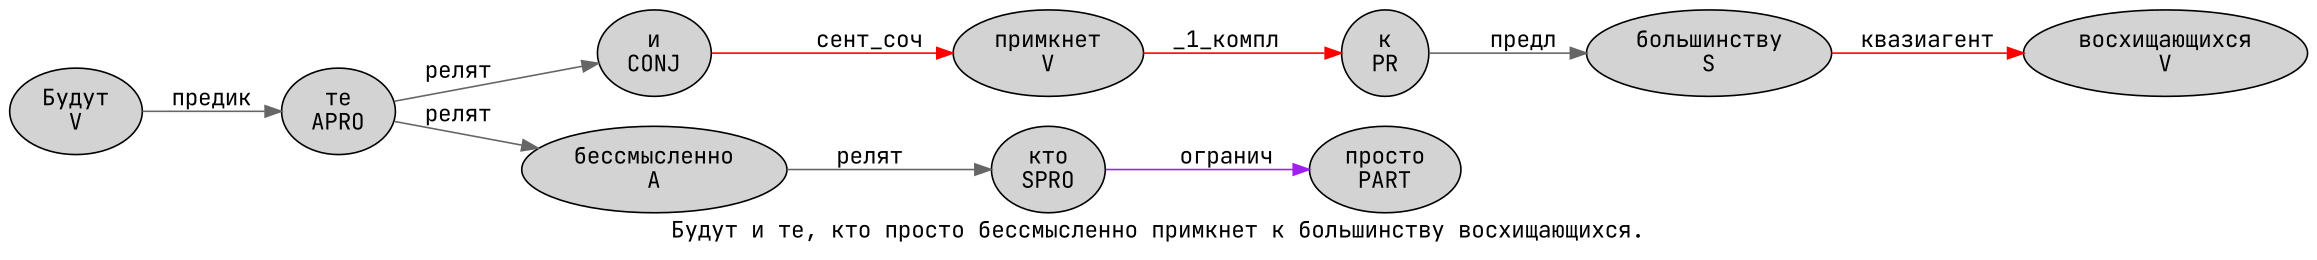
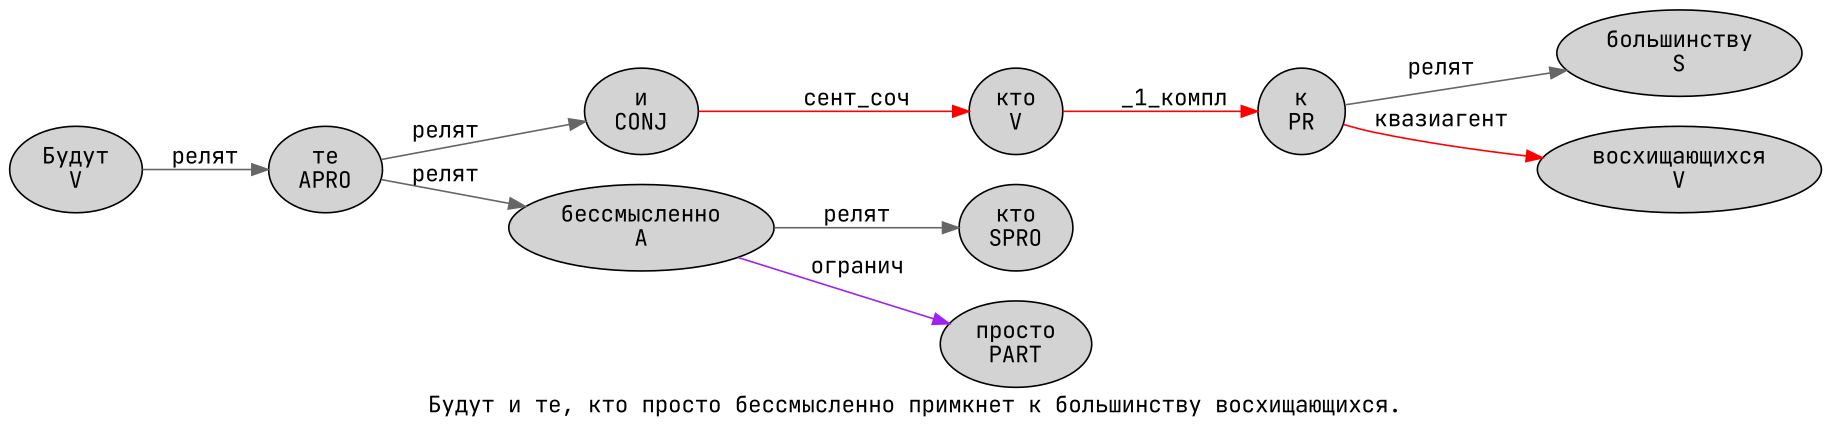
edge "к PR" -> "большинству S": label "предл" -> "релят"
node "примкнет V": label "примкнет V" -> "кто V"
edge "большинству S" -> "восхищающихся V": now "к PR" -> "восхищающихся V"
edge "Будут V" -> "те APRO": label "предик" -> "релят"
edge "кто SPRO" -> "просто PART": now "бессмысленно A" -> "просто PART"
